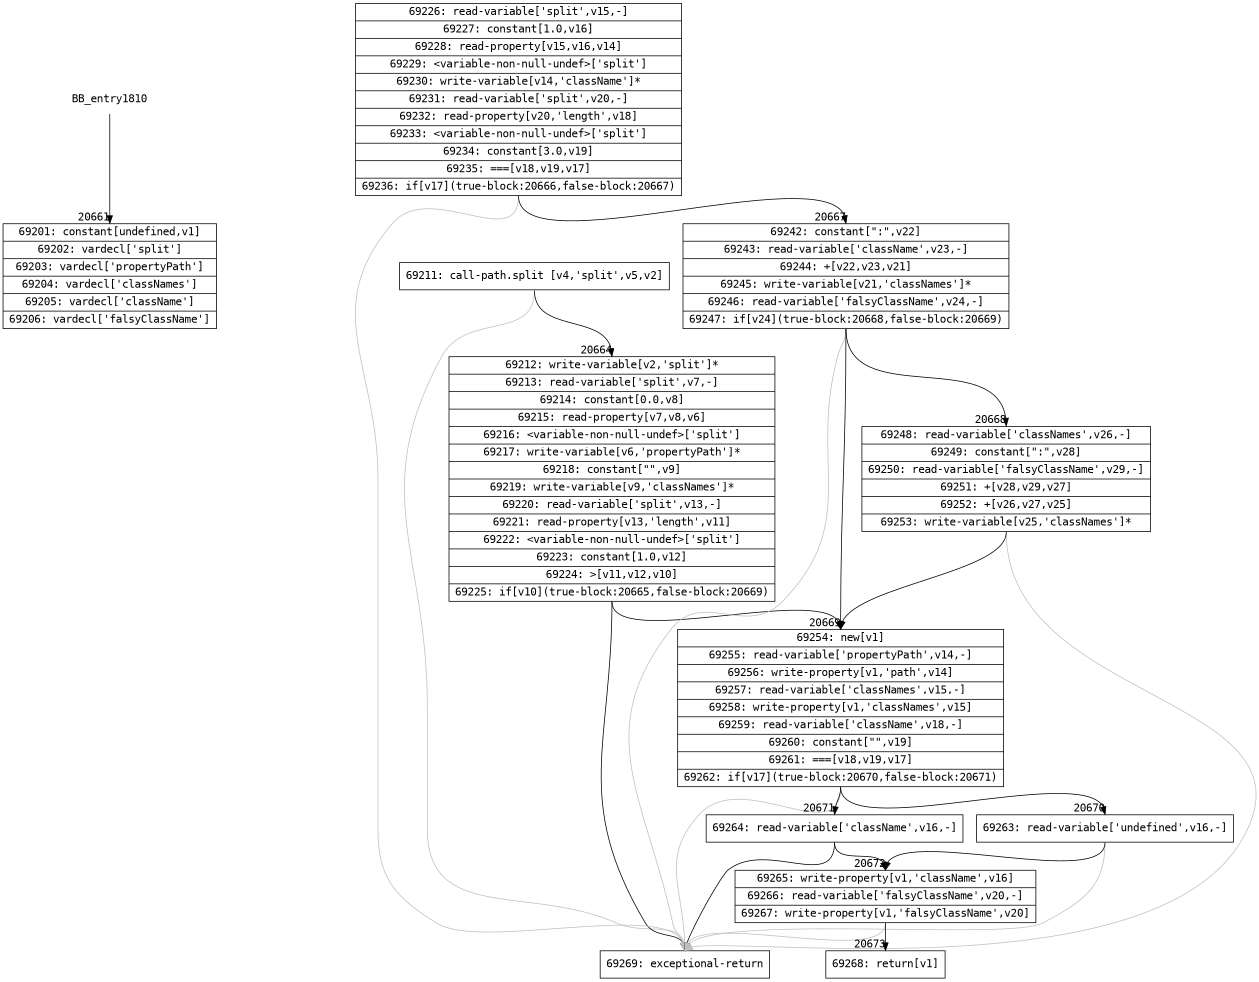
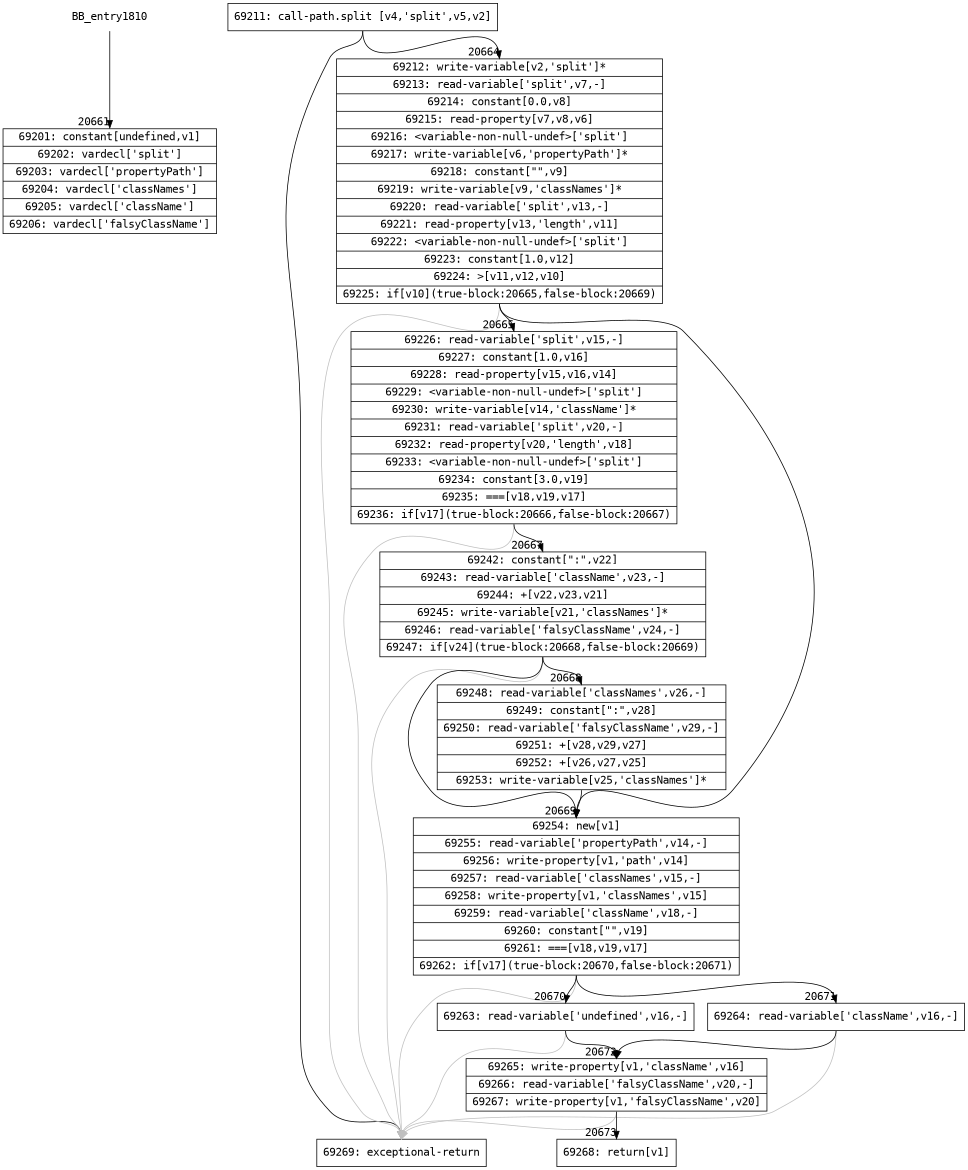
edge "69212: write-variable[v2,'split']*" -> "69226: read-variable['split',v15,-]": added
edge "69211: call-path.split [v4,'split',v5,v2]" -> "69269: exceptional-return": color gray -> black
edge "69212: write-variable[v2,'split']*" -> "69269: exceptional-return": color black -> gray
edge "69264: read-variable['className',v16,-]" -> "69269: exceptional-return": color black -> gray
edge "69248: read-variable['classNames',v26,-]" -> "69269: exceptional-return": removed
